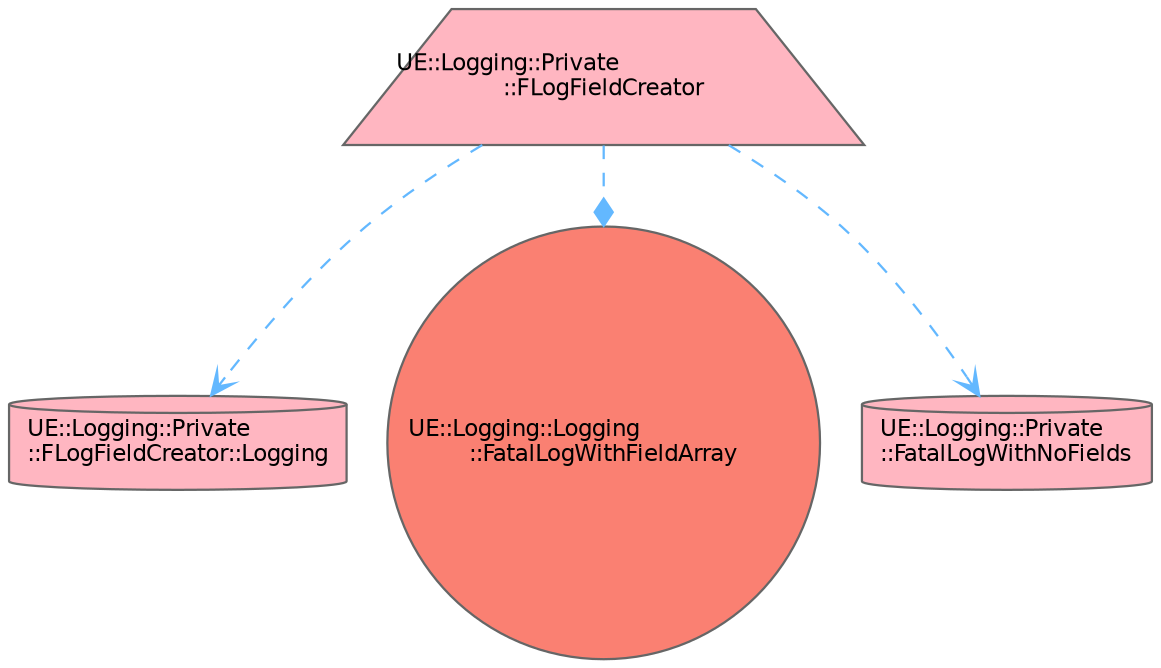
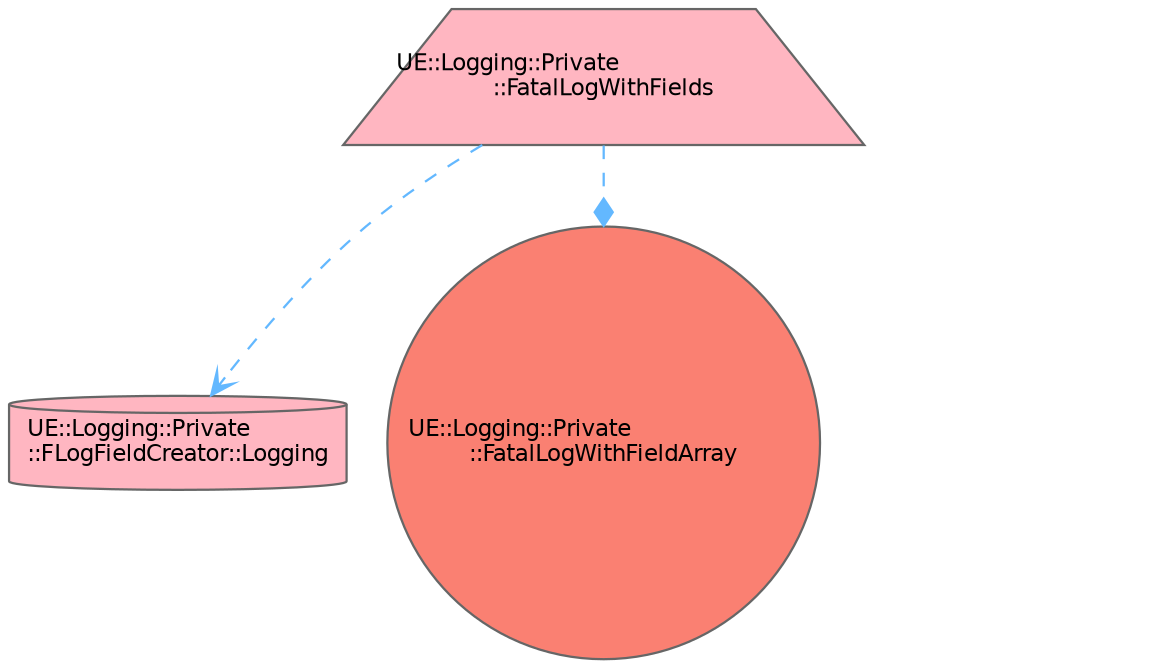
node "UE::Logging::Private ::FLogFieldCreator": label "UE::Logging::Private ::FLogFieldCreator" -> "UE::Logging::Private ::FatalLogWithFields"
node "UE::Logging::Logging ::FatalLogWithFieldArray": label "UE::Logging::Logging ::FatalLogWithFieldArray" -> "UE::Logging::Private ::FatalLogWithFieldArray"
node "UE::Logging::Private ::FatalLogWithNoFields": removed
